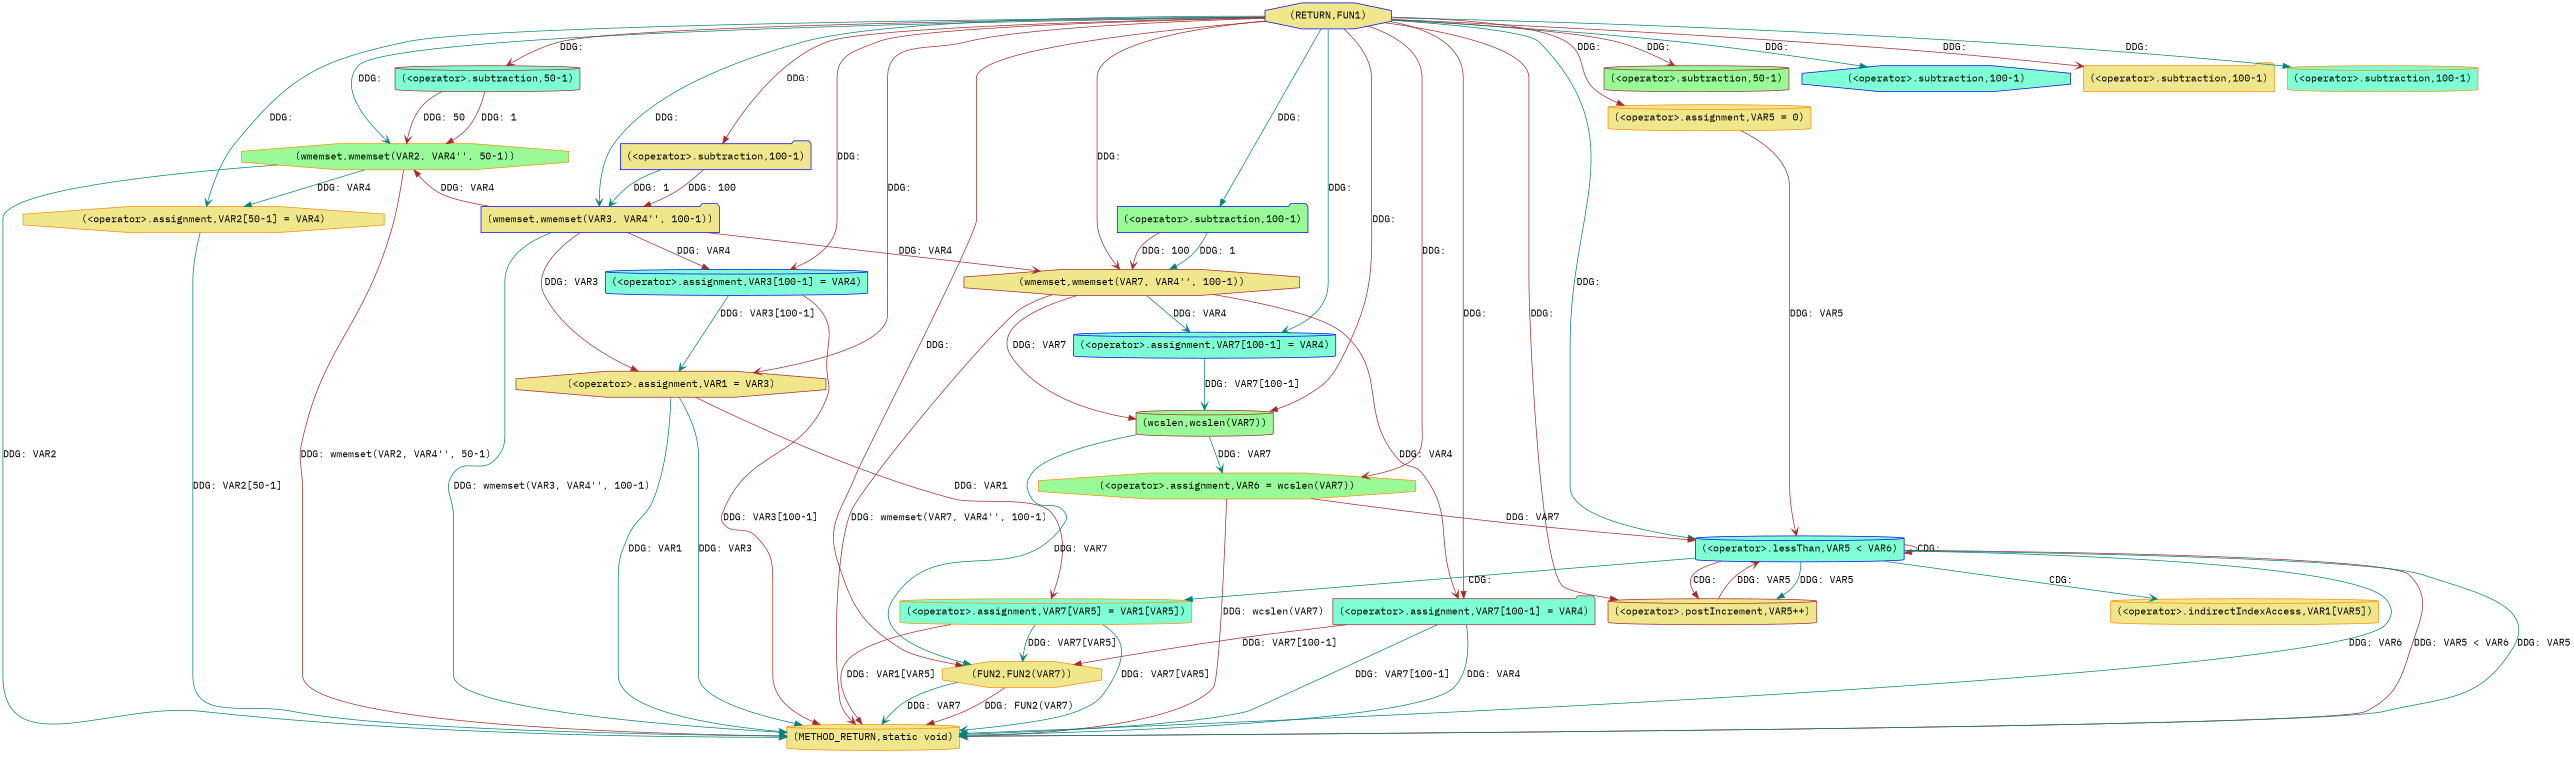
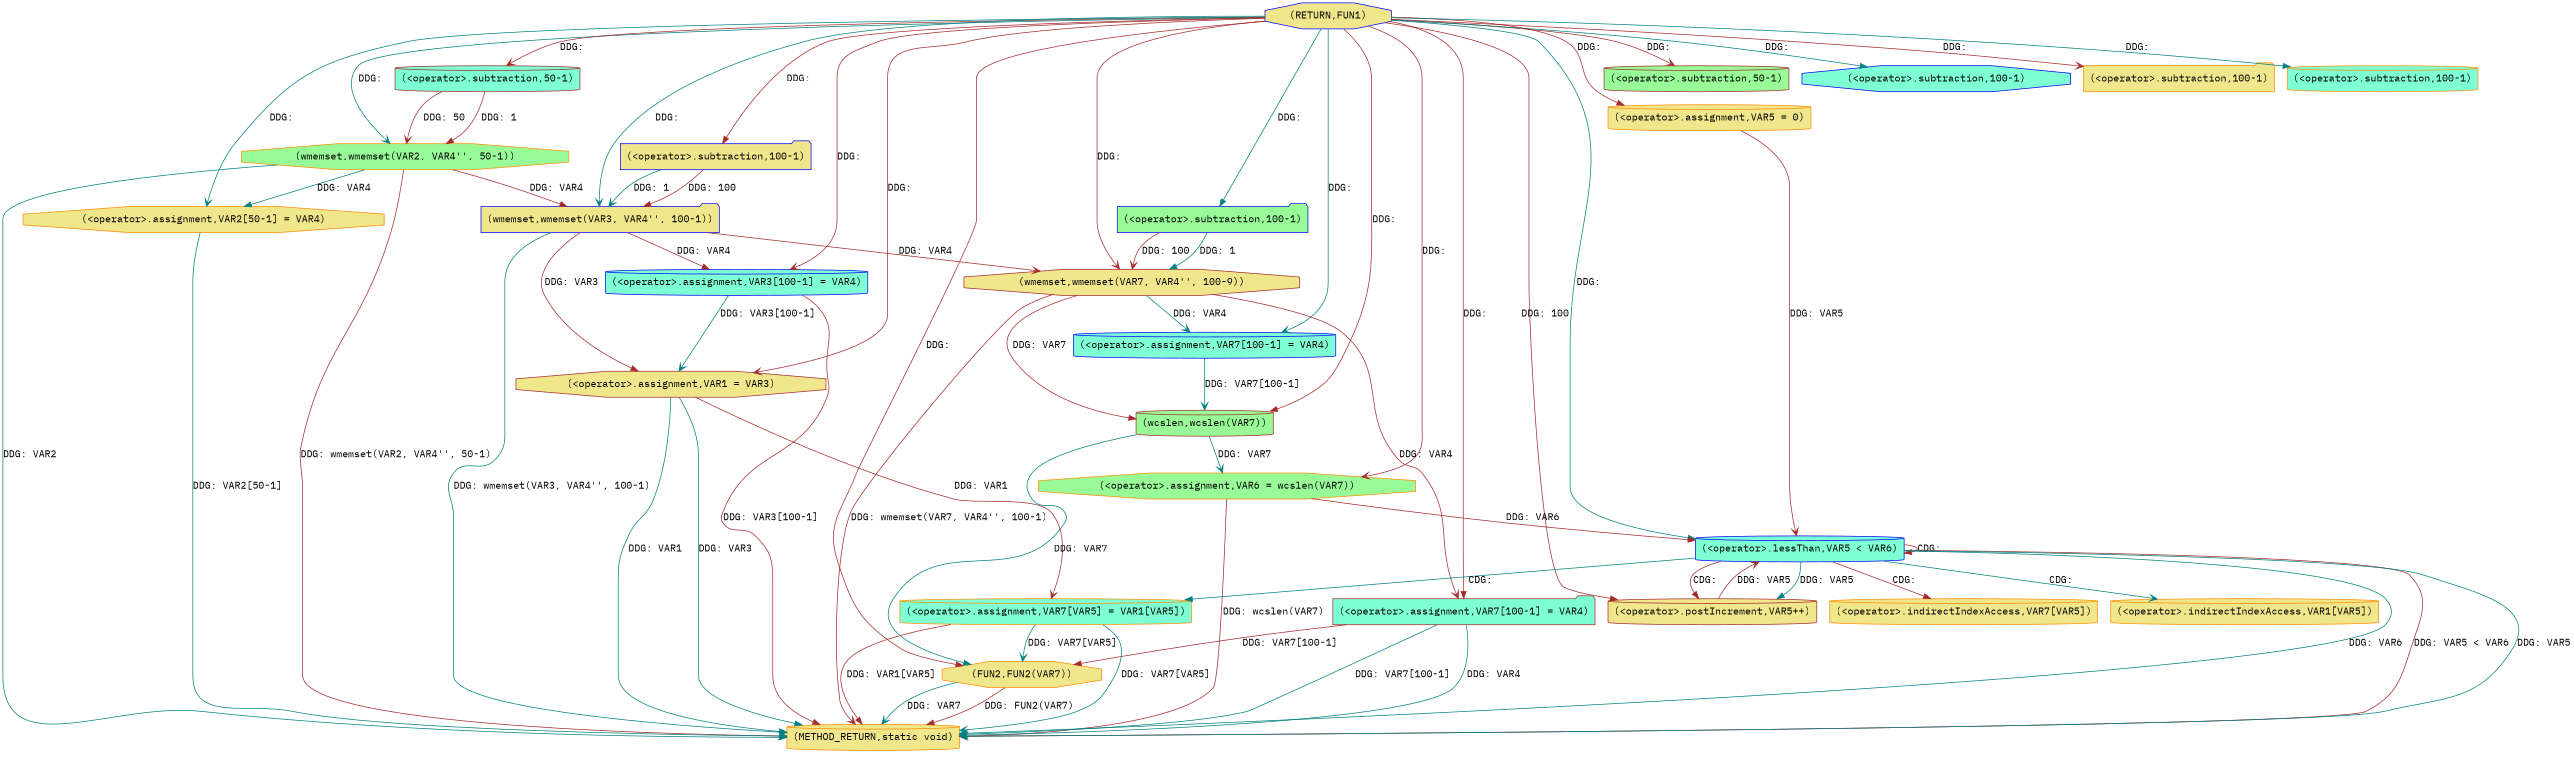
edge "(wmemset,wmemset(VAR3, VAR4'', 100-1))" -> "(wmemset,wmemset(VAR2, VAR4'', 50-1))": reversed
node "(wmemset,wmemset(VAR7, VAR4'', 100-1))": label "(wmemset,wmemset(VAR7, VAR4'', 100-1))" -> "(wmemset,wmemset(VAR7, VAR4'', 100-9))"
edge "(RETURN,FUN1)" -> "(<operator>.postIncrement,VAR5++)": label "DDG: " -> "DDG: 100"
edge "(<operator>.assignment,VAR6 = wcslen(VAR7))" -> "(<operator>.lessThan,VAR5 < VAR6)": label "DDG: VAR7" -> "DDG: VAR6"
node "(<operator>.indirectIndexAccess,VAR7[VAR5])": added
